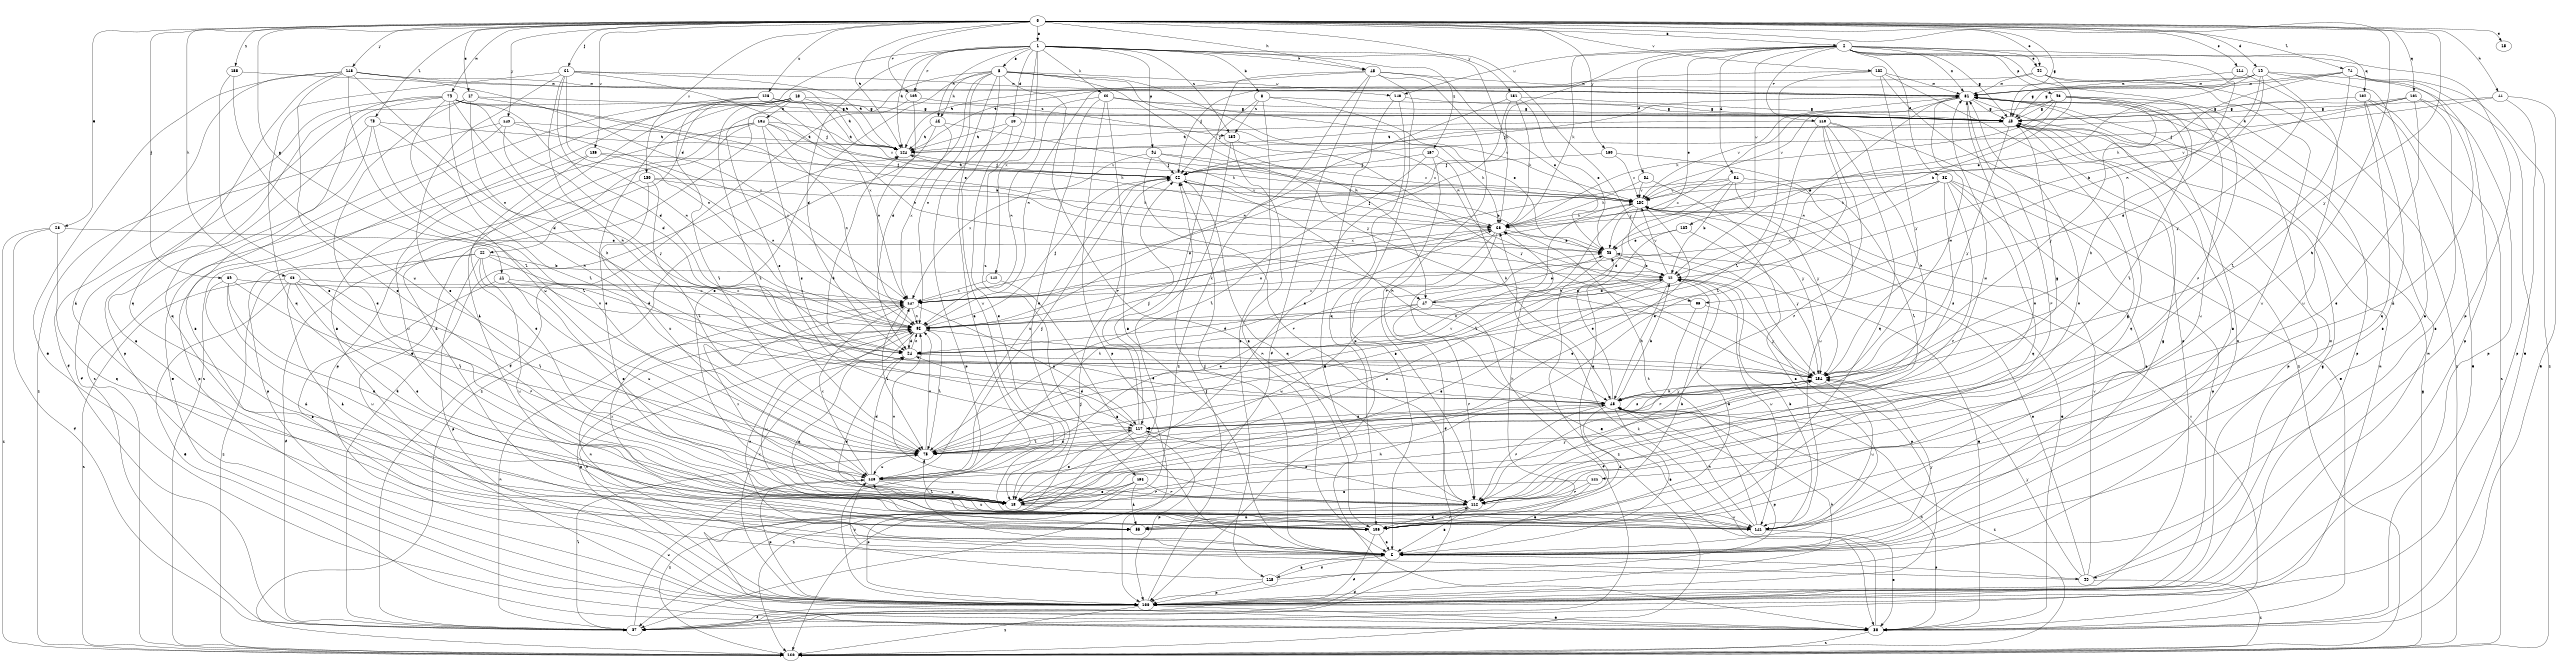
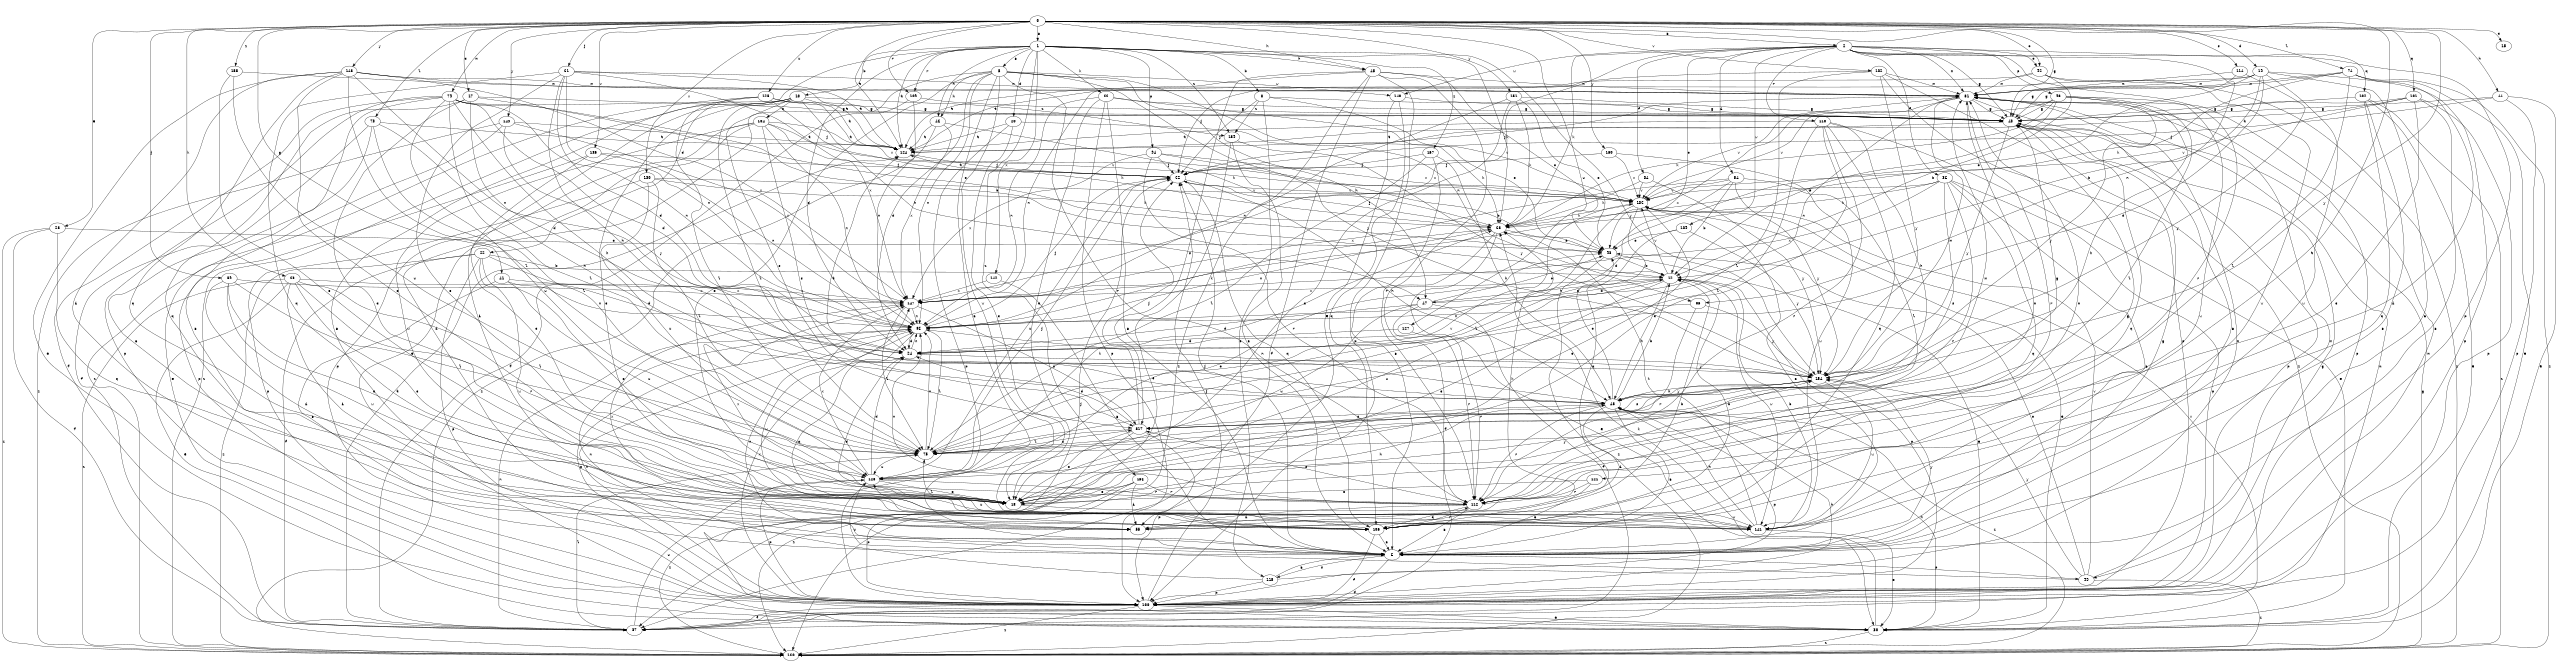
edge "1" -> "10": added, label "b"
node "127": added
node "117": label "117" -> "817"
edge "140" -> "30": now "140" -> "55"
